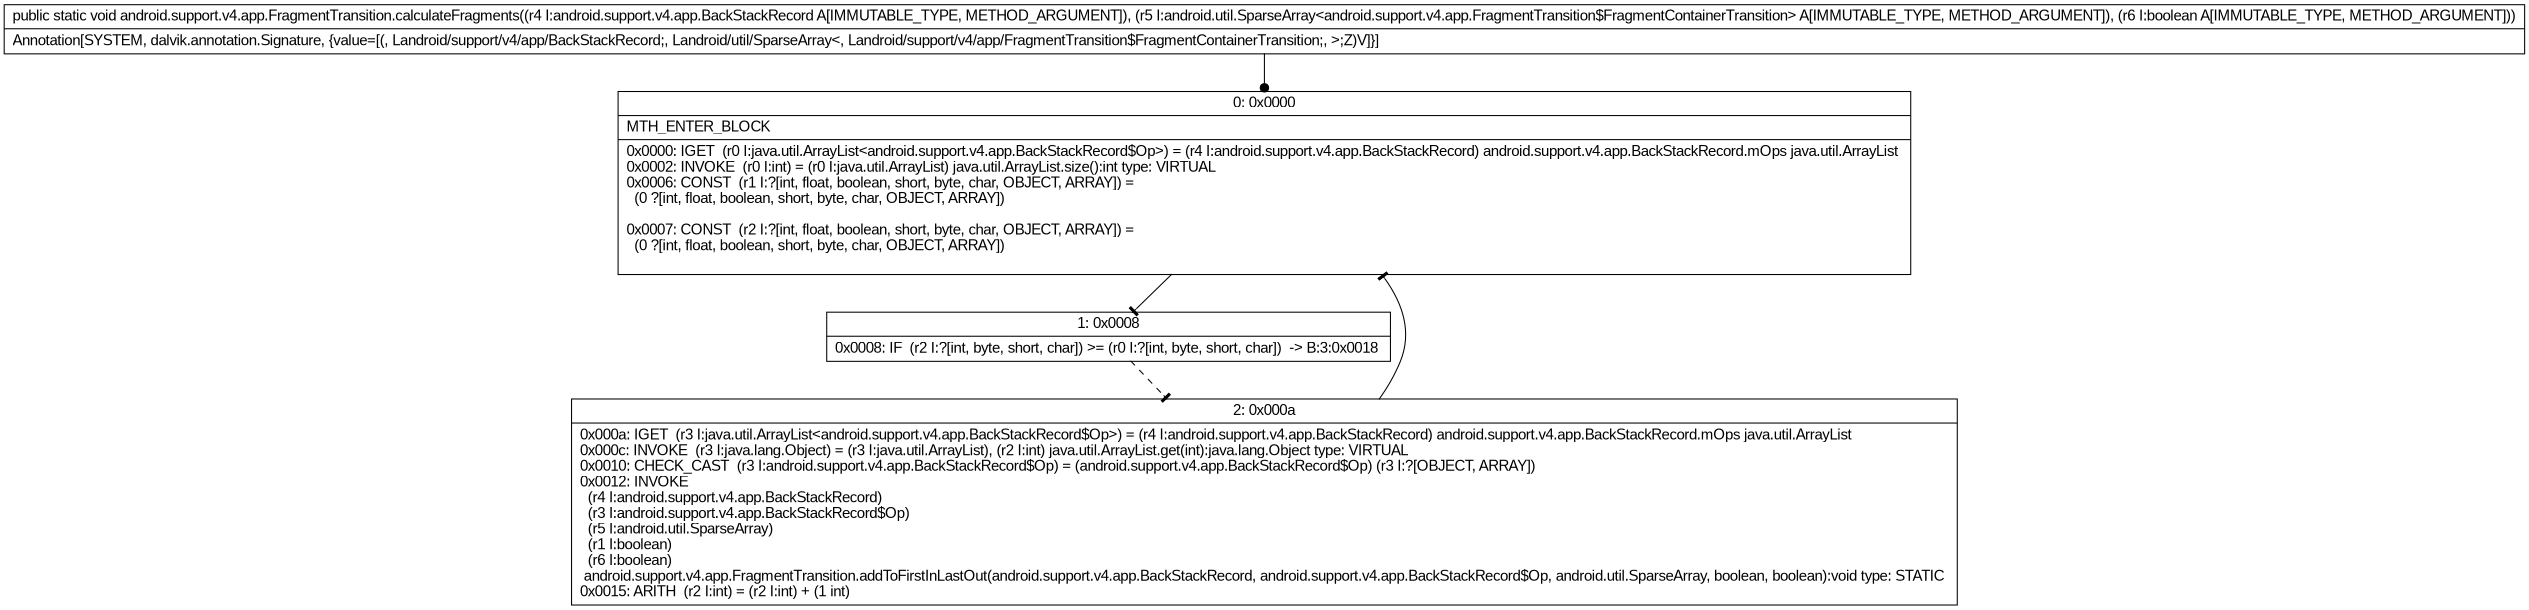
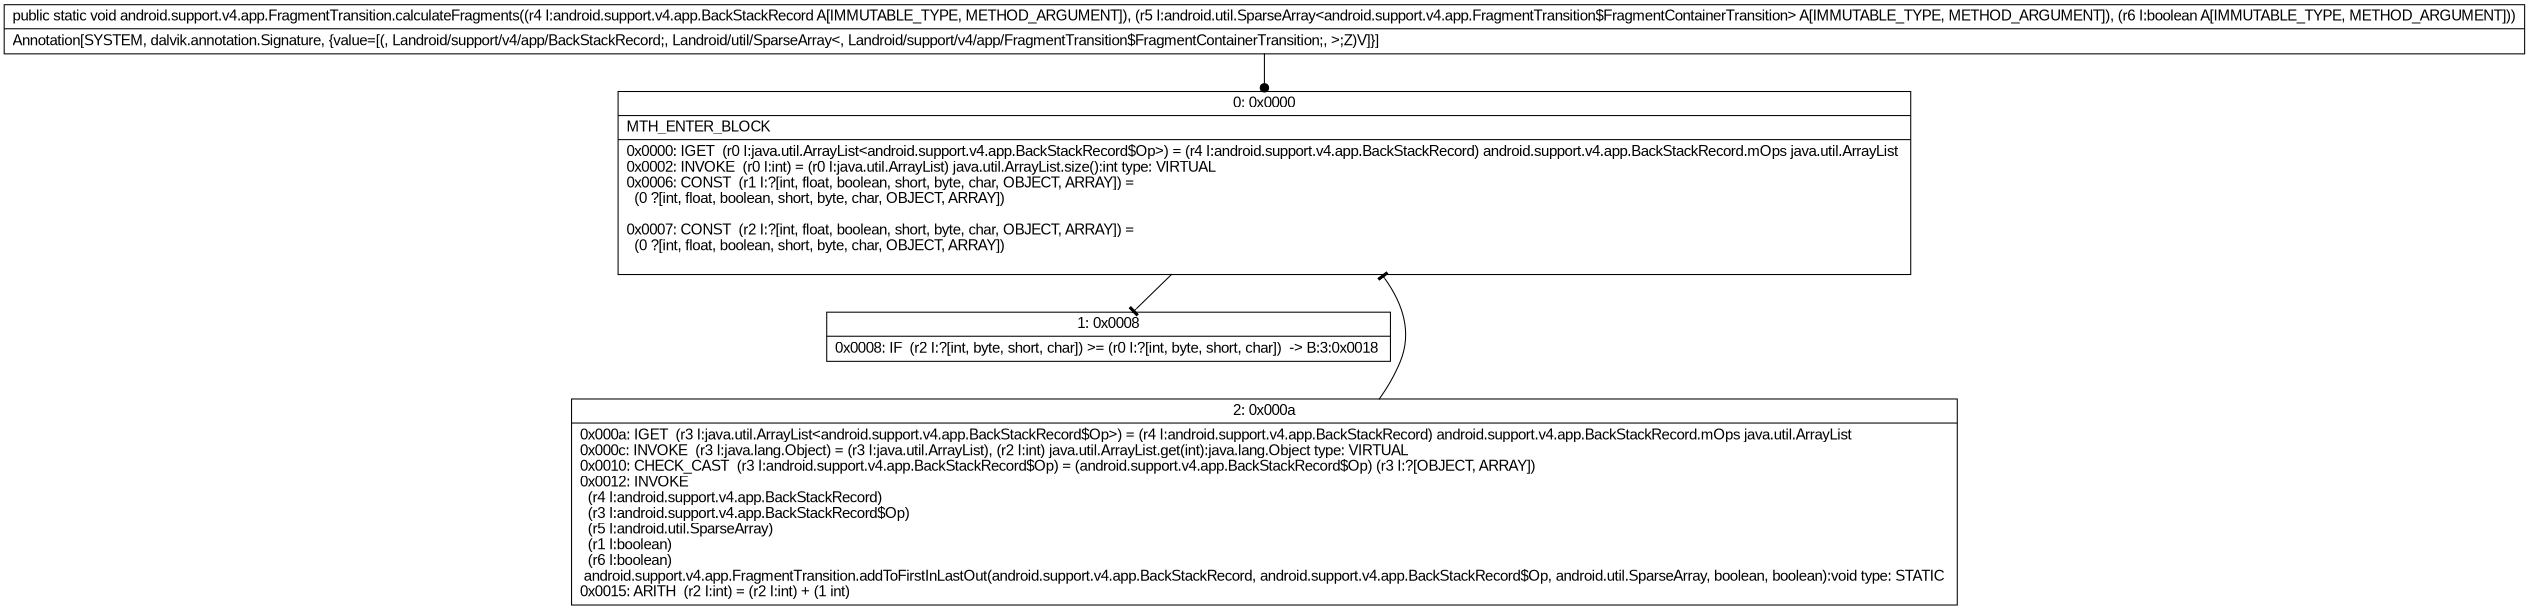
edge "1: 0x0008" -> "2: 0x000a": removed
